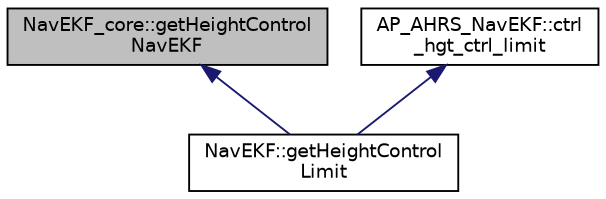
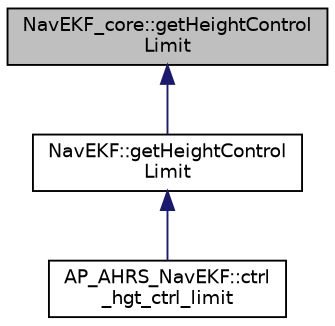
node "NavEKF_core::getHeightControl NavEKF": label "NavEKF_core::getHeightControl NavEKF" -> "NavEKF_core::getHeightControl Limit"
edge "NavEKF::getHeightControl Limit" -> "AP_AHRS_NavEKF::ctrl _hgt_ctrl_limit": reversed
